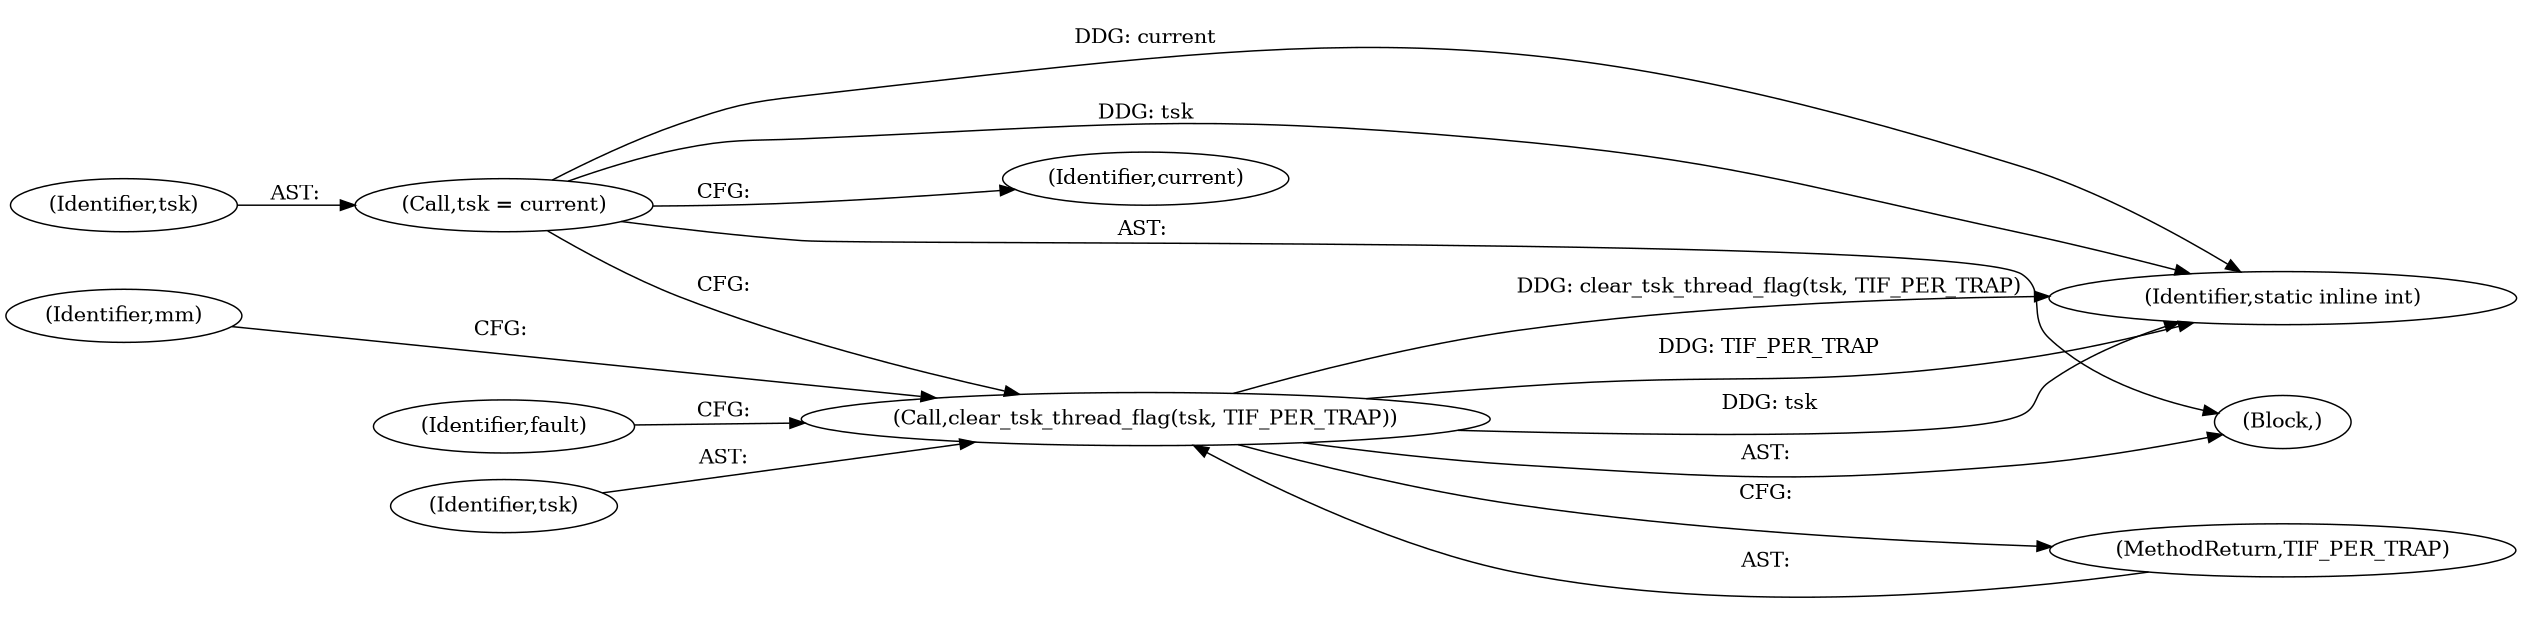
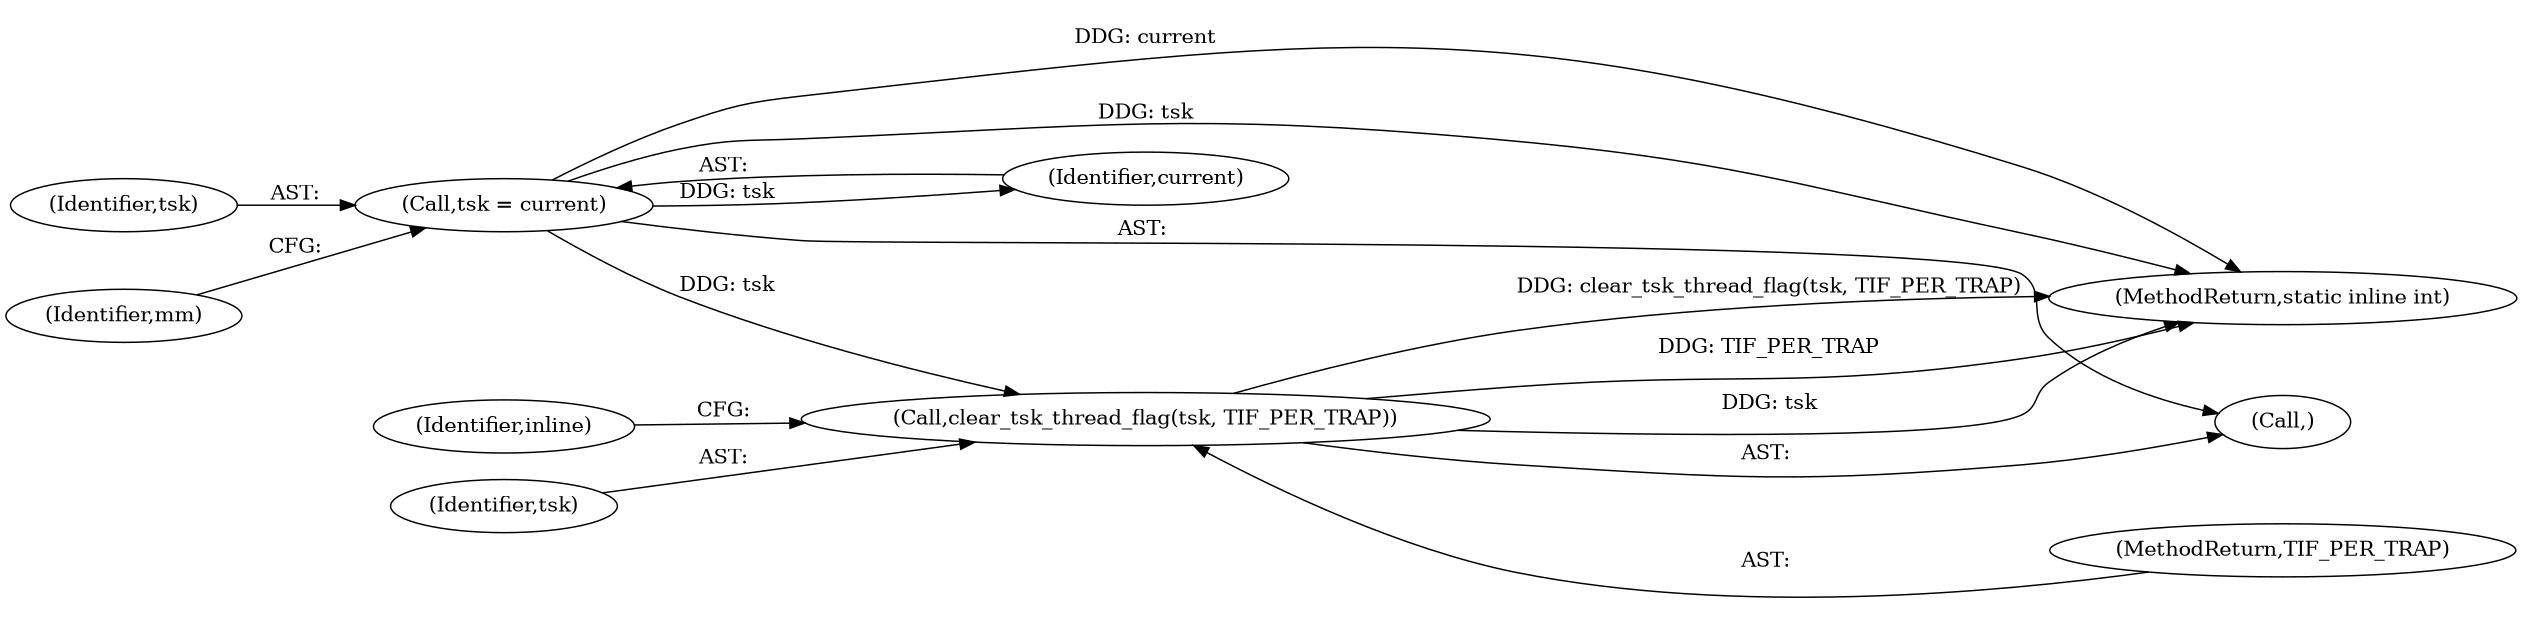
edge "(Identifier,current)" -> "(Call,tsk = current)": added, label "AST:"
edge "(Call,tsk = current)" -> "(Identifier,current)": label "CFG: " -> "DDG: tsk"
edge "(Call,tsk = current)" -> "(Call,clear_tsk_thread_flag(tsk, TIF_PER_TRAP))": label "CFG: " -> "DDG: tsk"
node "(Identifier,static inline int)": label "(Identifier,static inline int)" -> "(MethodReturn,static inline int)"
edge "(Identifier,mm)" -> "(Call,clear_tsk_thread_flag(tsk, TIF_PER_TRAP))": now "(Identifier,mm)" -> "(Call,tsk = current)"
node "(Block,)": label "(Block,)" -> "(Call,)"
node "(Identifier,fault)": label "(Identifier,fault)" -> "(Identifier,inline)"
edge "(Call,clear_tsk_thread_flag(tsk, TIF_PER_TRAP))" -> "(MethodReturn,TIF_PER_TRAP)": removed, label "CFG:"
